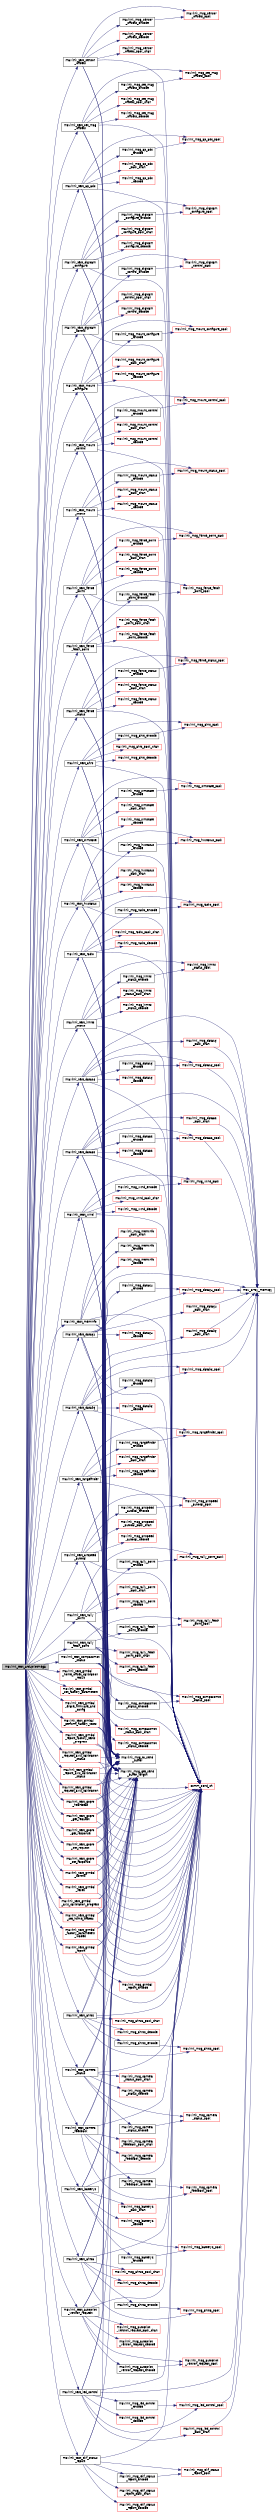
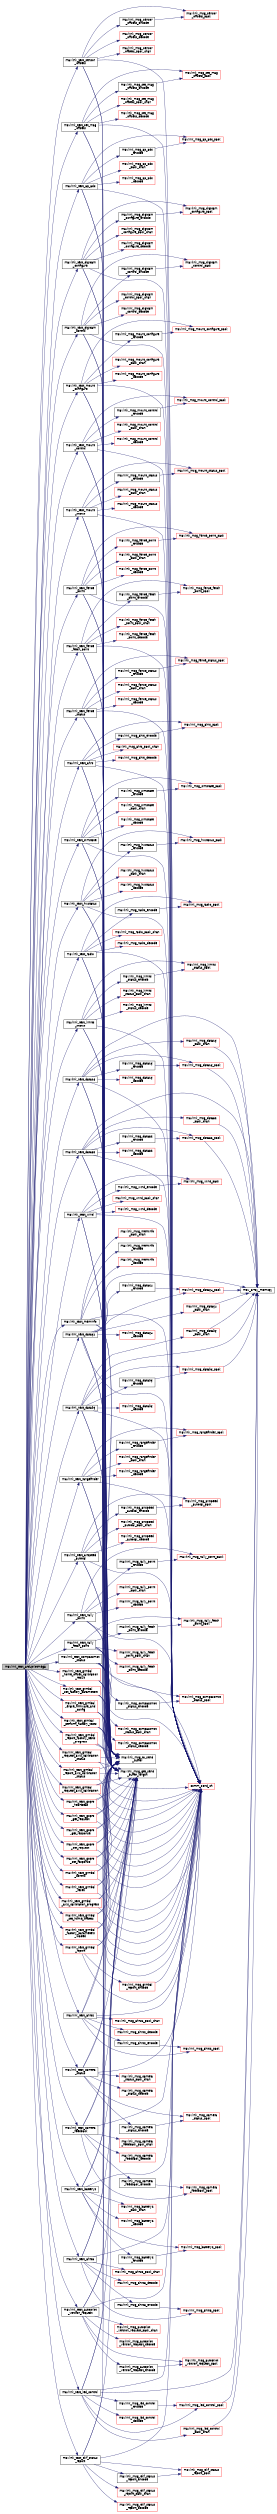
edge "mavlink_test_gopro _get_response" -> "comm_send_ch": now "mavlink_msg_gimbal _report_encode" -> "comm_send_ch"
